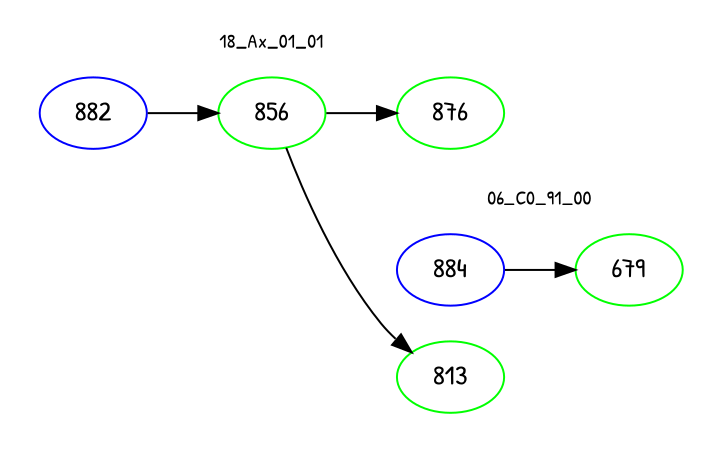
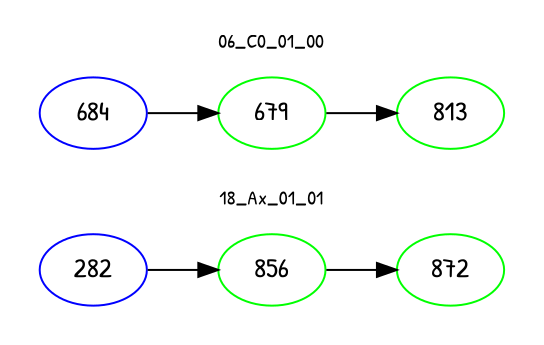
node "882": label "882" -> "282"
node "876": label "876" -> "872"
cluster "06_C0_91_00": label "06_C0_91_00" -> "06_C0_01_00"
edge "856" -> "813": now "679" -> "813"
node "884": label "884" -> "684"
